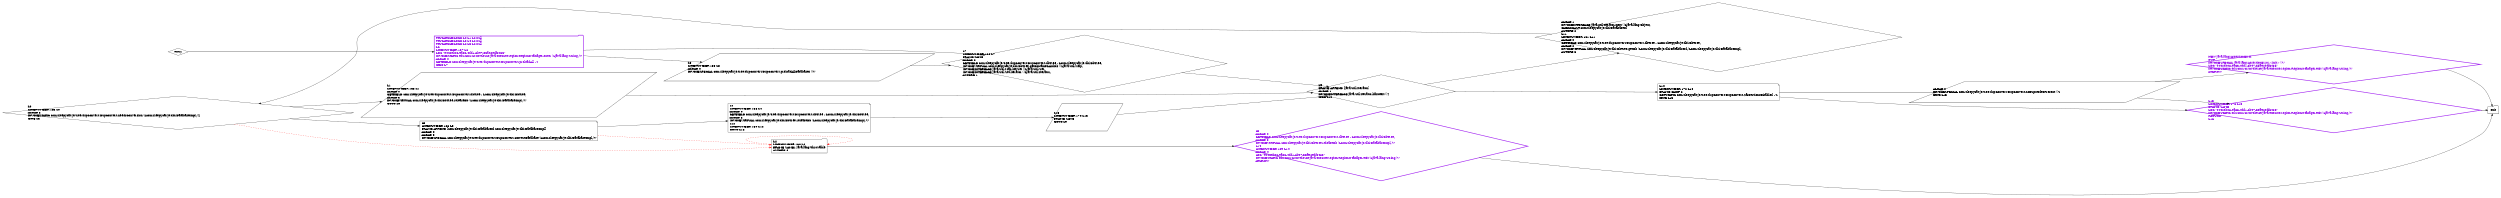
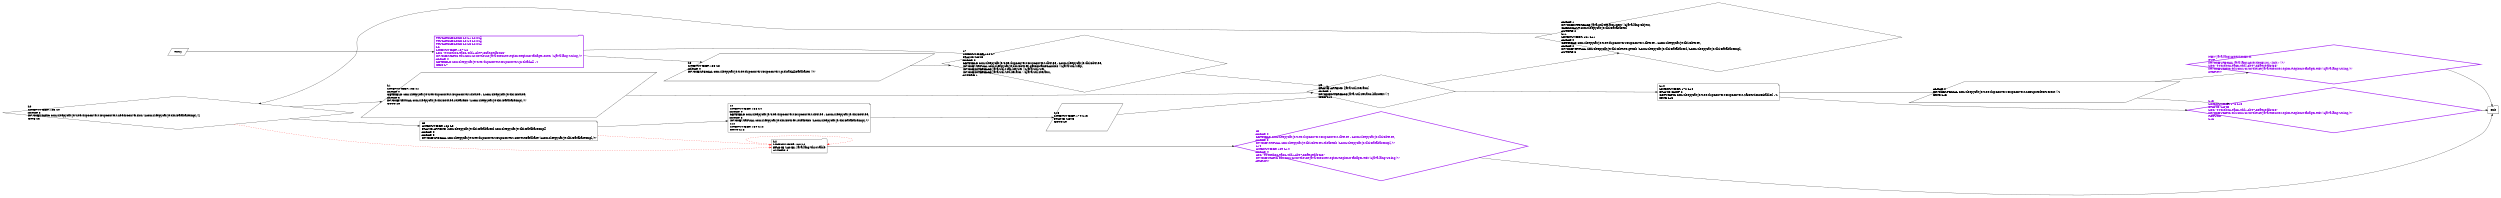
node "entry": shape diamond -> parallelogram
